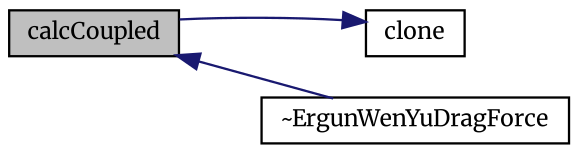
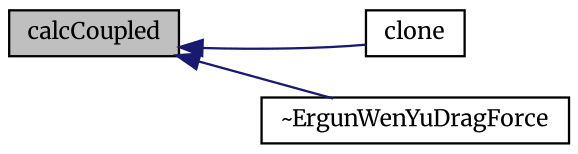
edge "calcCoupled" -> "clone": reversed
